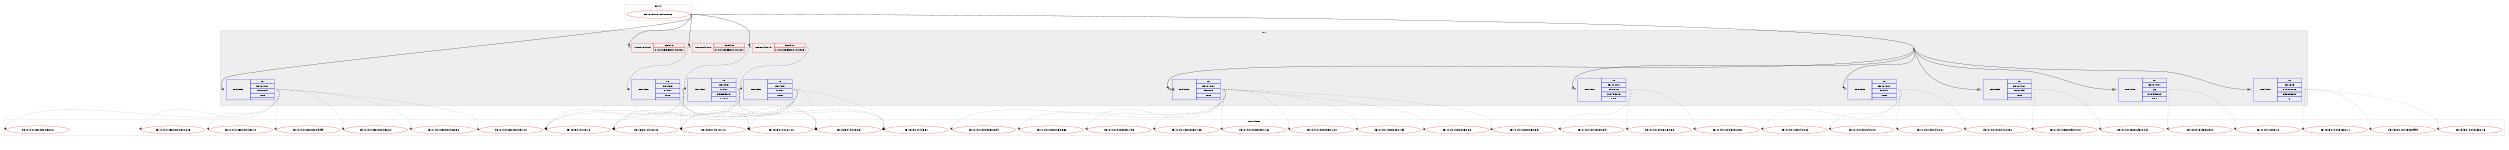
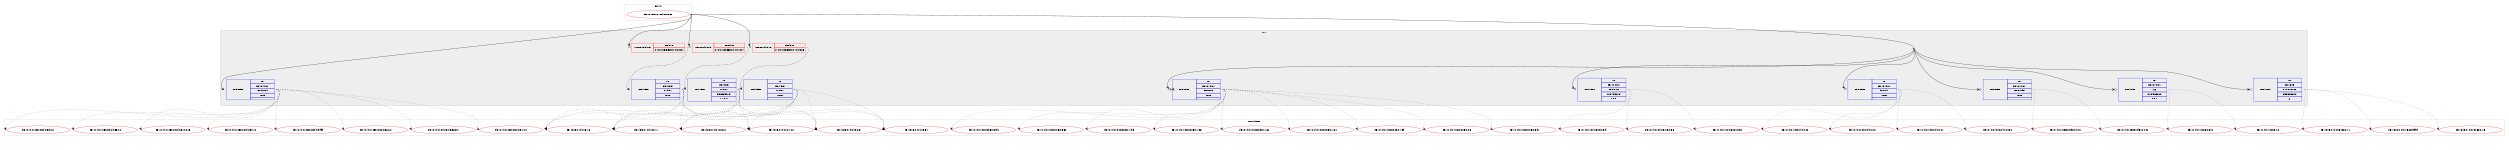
node "dev-python/setuptools-35.0.1": added
node "dev-python/setuptools-36.5.0": label "dev-python/setuptools-36.5.0" -> "dev-python/colorama-36.5.0"
node "dev-lang/python-3.4.5": label "dev-lang/python-3.4.5" -> "dev-lang/python-3.4.4"
node "dev-lang/python-2.7.14": label "dev-lang/python-2.7.14" -> "dev-lang/python-2.3.14"
node "dev-positive/rsa-3.2.3-r1": label "dev-positive/rsa-3.2.3-r1" -> "dev-python/rsa-3.2.3-r1"
